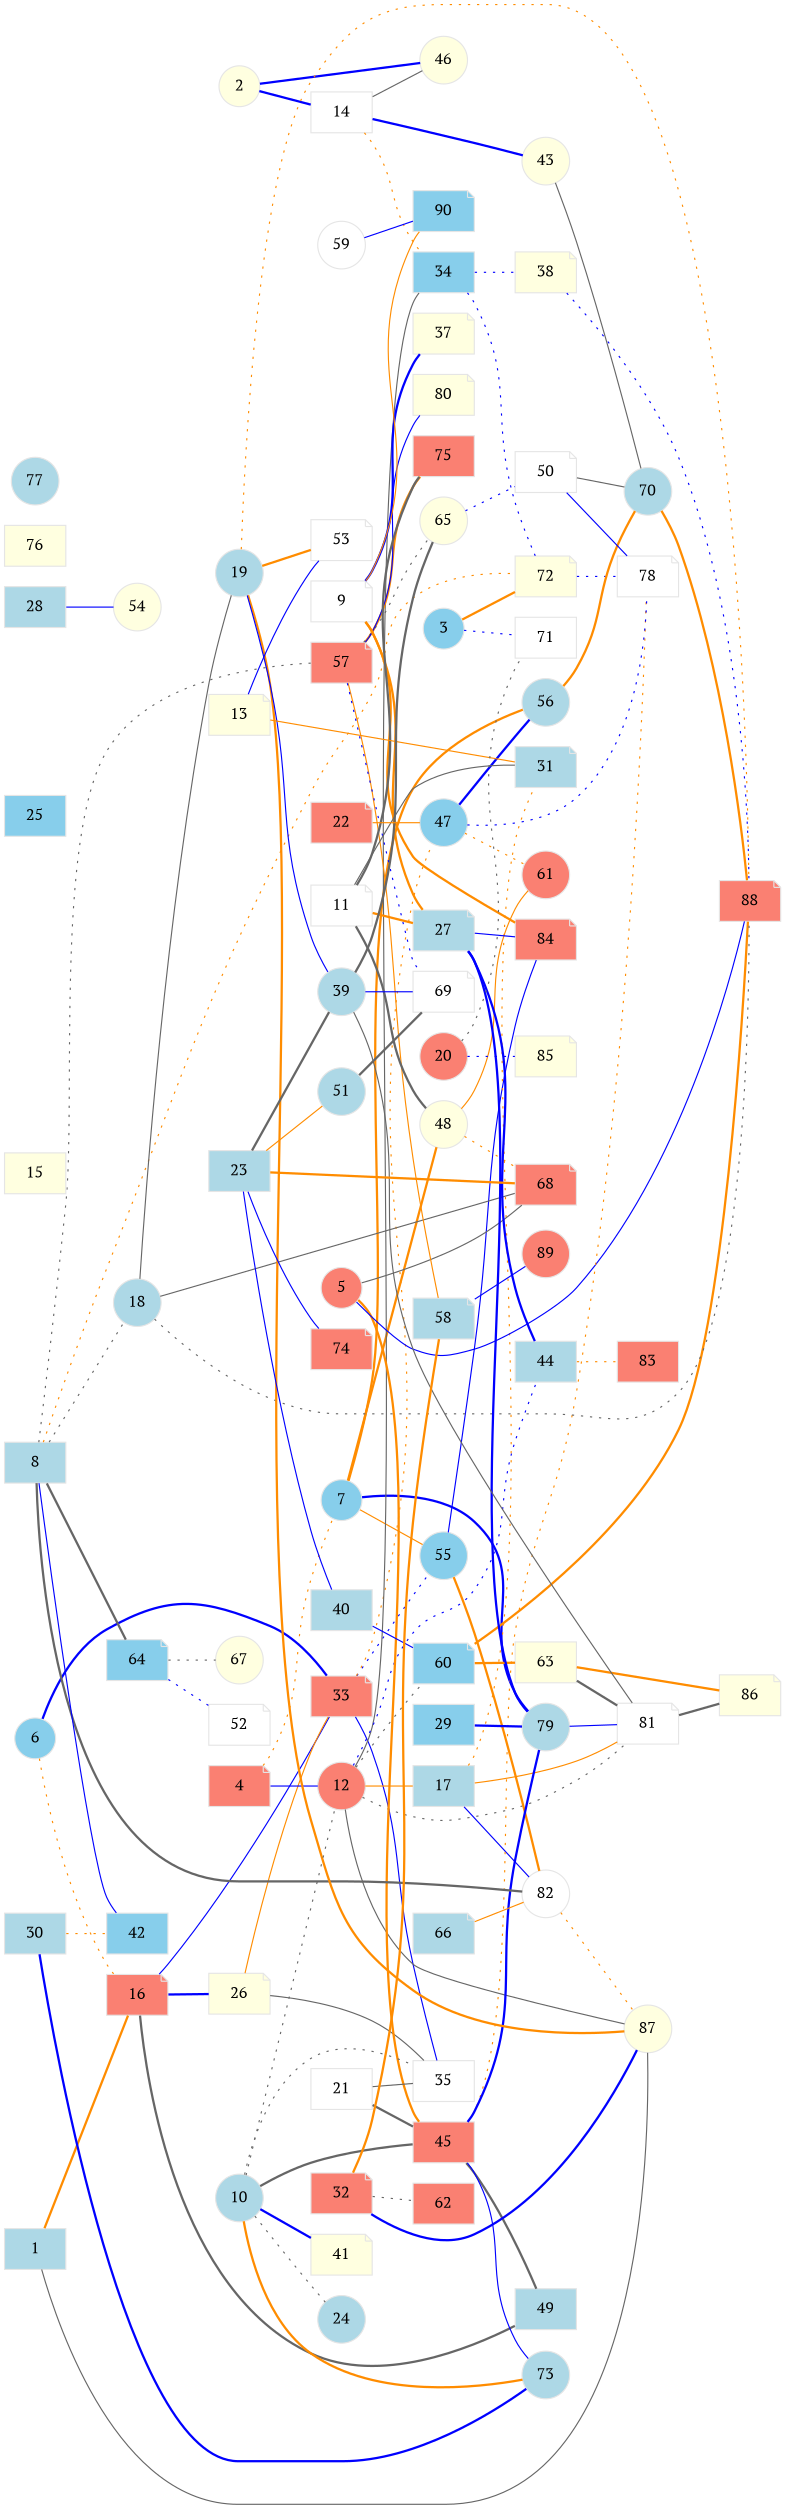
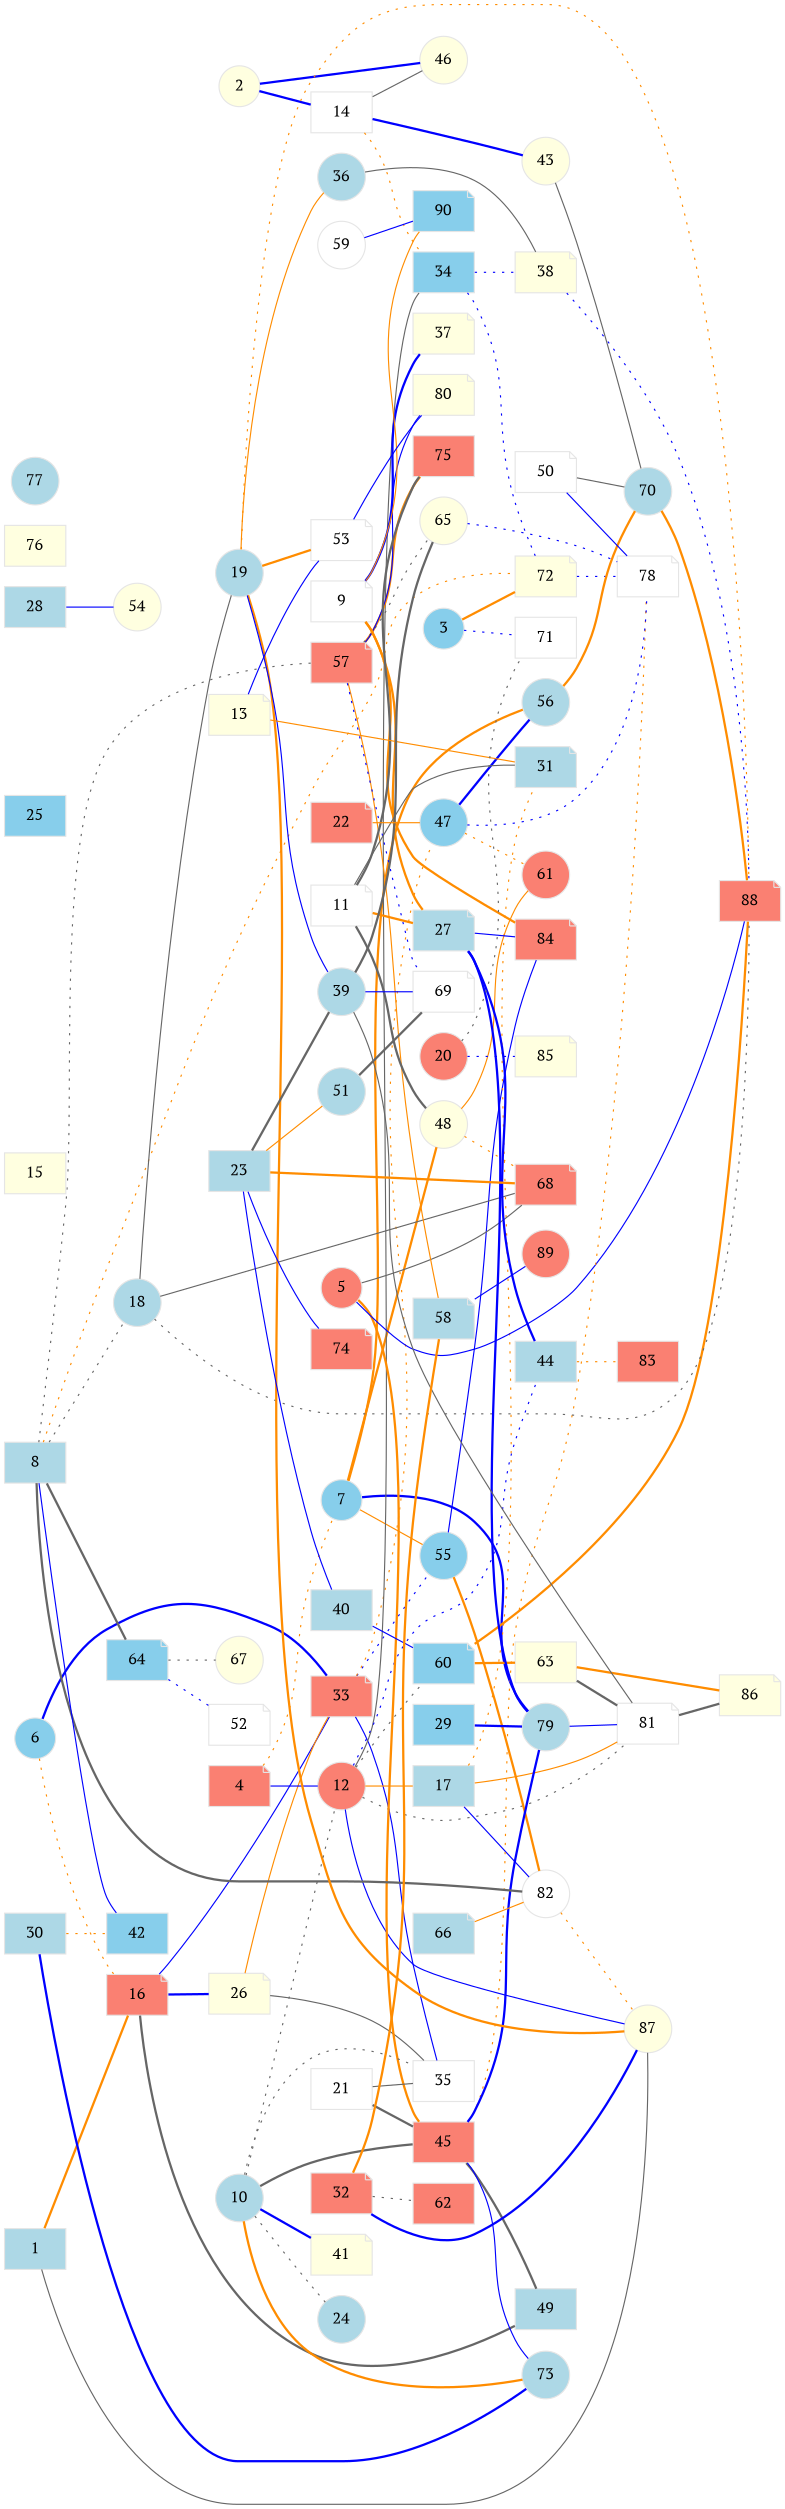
node "36": added
edge "80" -- "53": added
edge "50" -- "65": now "78" -- "65"
edge "12" -- "87": color gray40 -> blue
